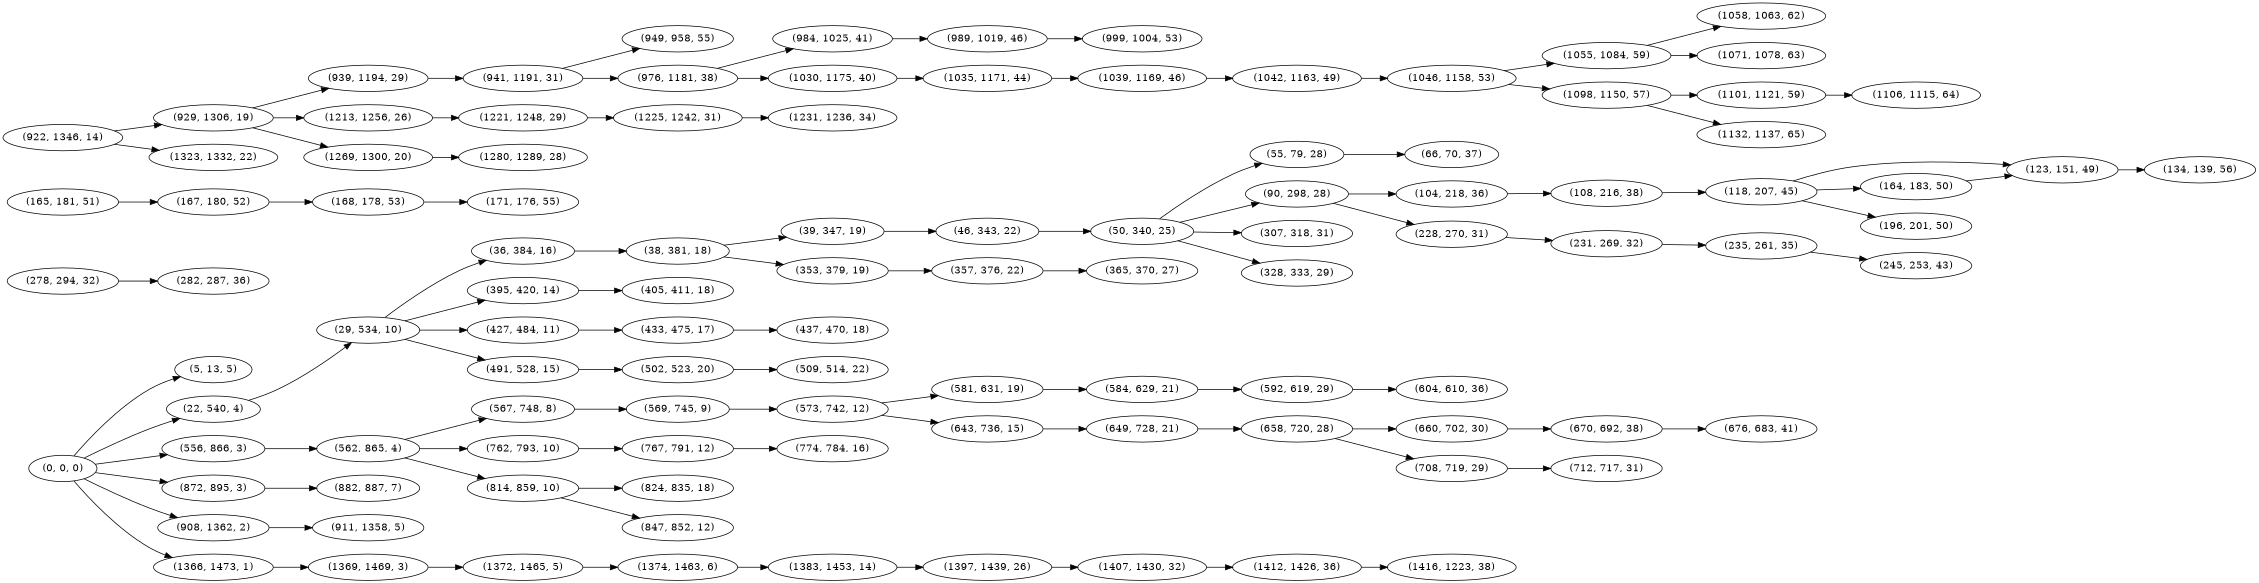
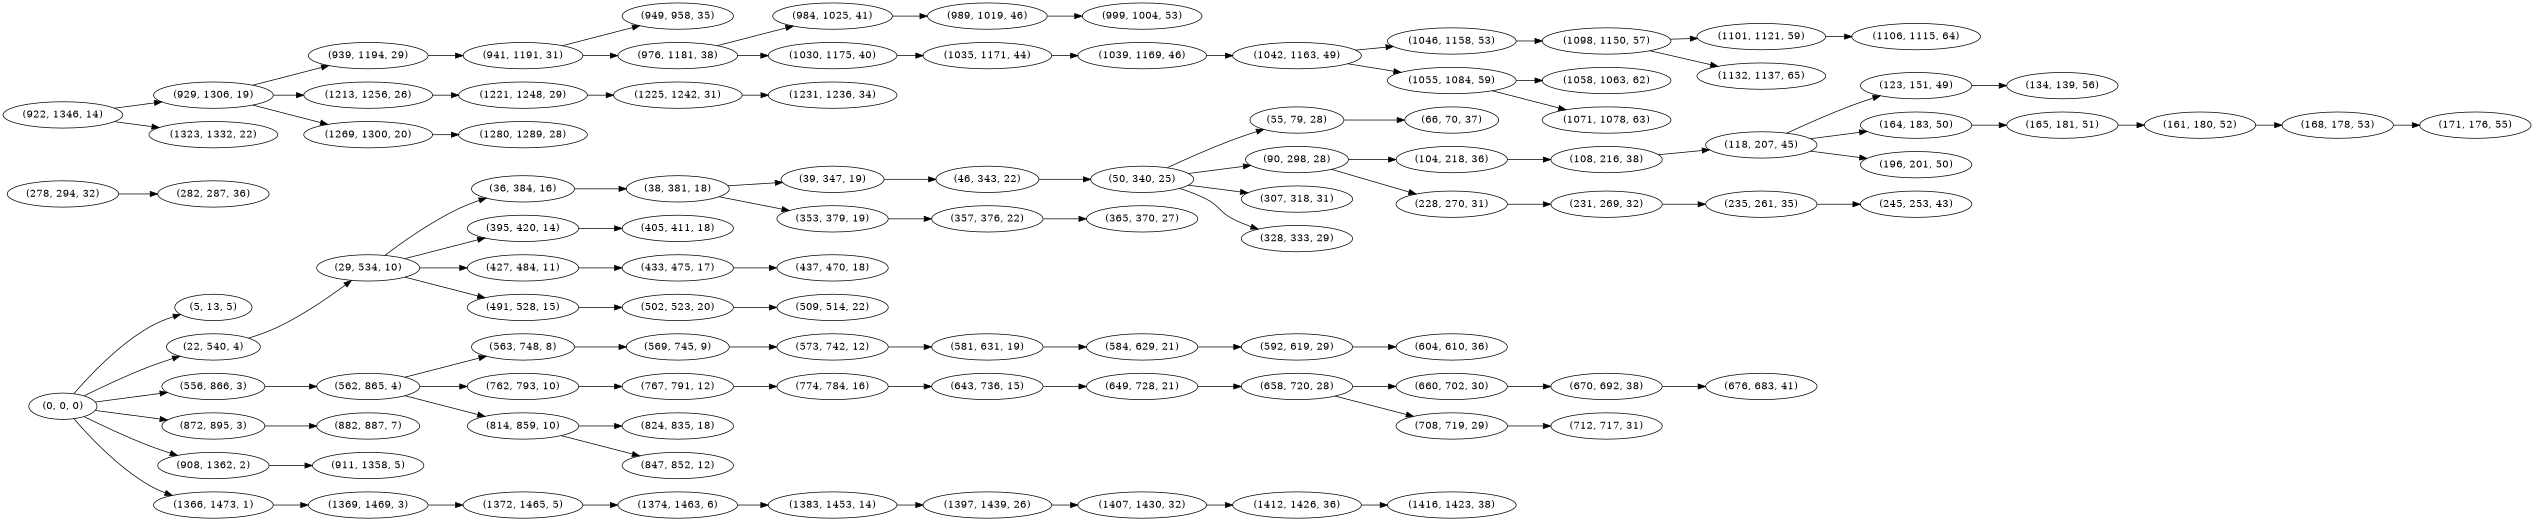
node "(949, 958, 55)": label "(949, 958, 55)" -> "(949, 958, 35)"
edge "(1046, 1158, 53)" -> "(1055, 1084, 59)": now "(1042, 1163, 49)" -> "(1055, 1084, 59)"
edge "(164, 183, 50)" -> "(123, 151, 49)": now "(164, 183, 50)" -> "(165, 181, 51)"
node "(167, 180, 52)": label "(167, 180, 52)" -> "(161, 180, 52)"
node "(567, 748, 8)": label "(567, 748, 8)" -> "(563, 748, 8)"
edge "(573, 742, 12)" -> "(643, 736, 15)": now "(774, 784, 16)" -> "(643, 736, 15)"
node "(1416, 1223, 38)": label "(1416, 1223, 38)" -> "(1416, 1423, 38)"
